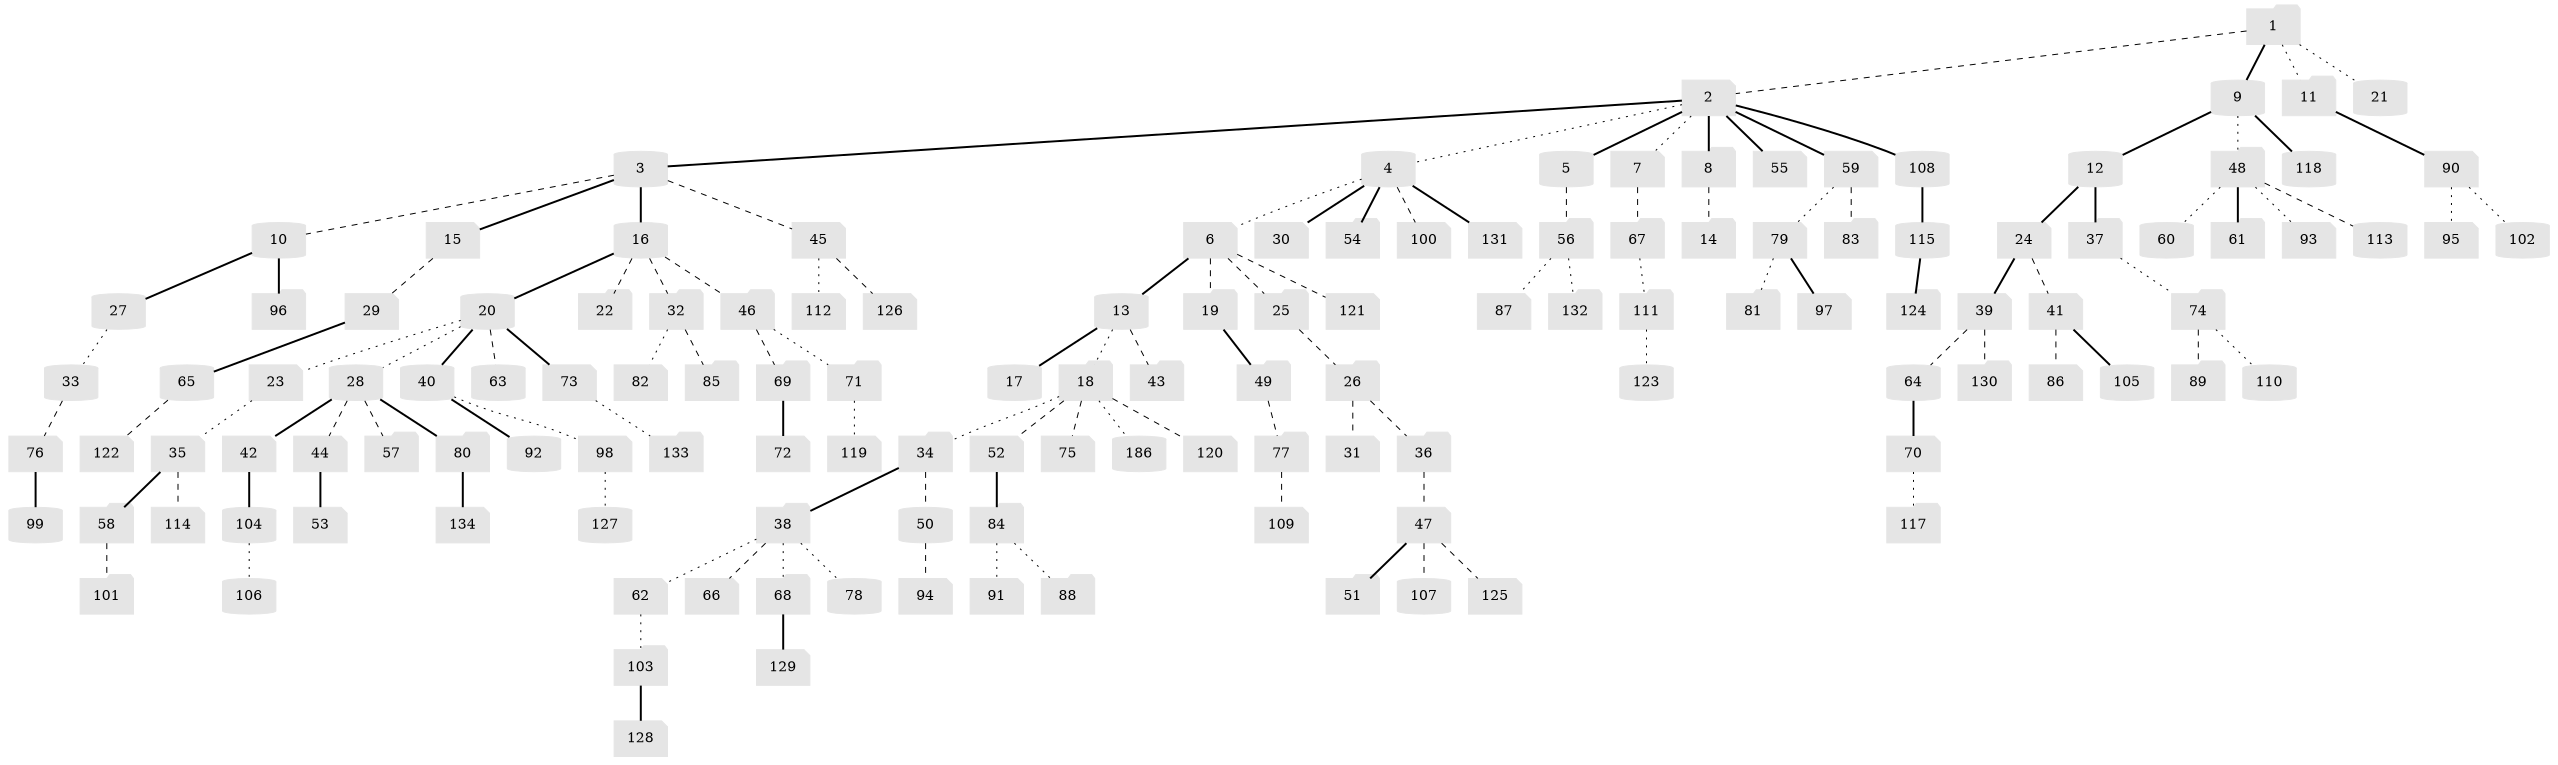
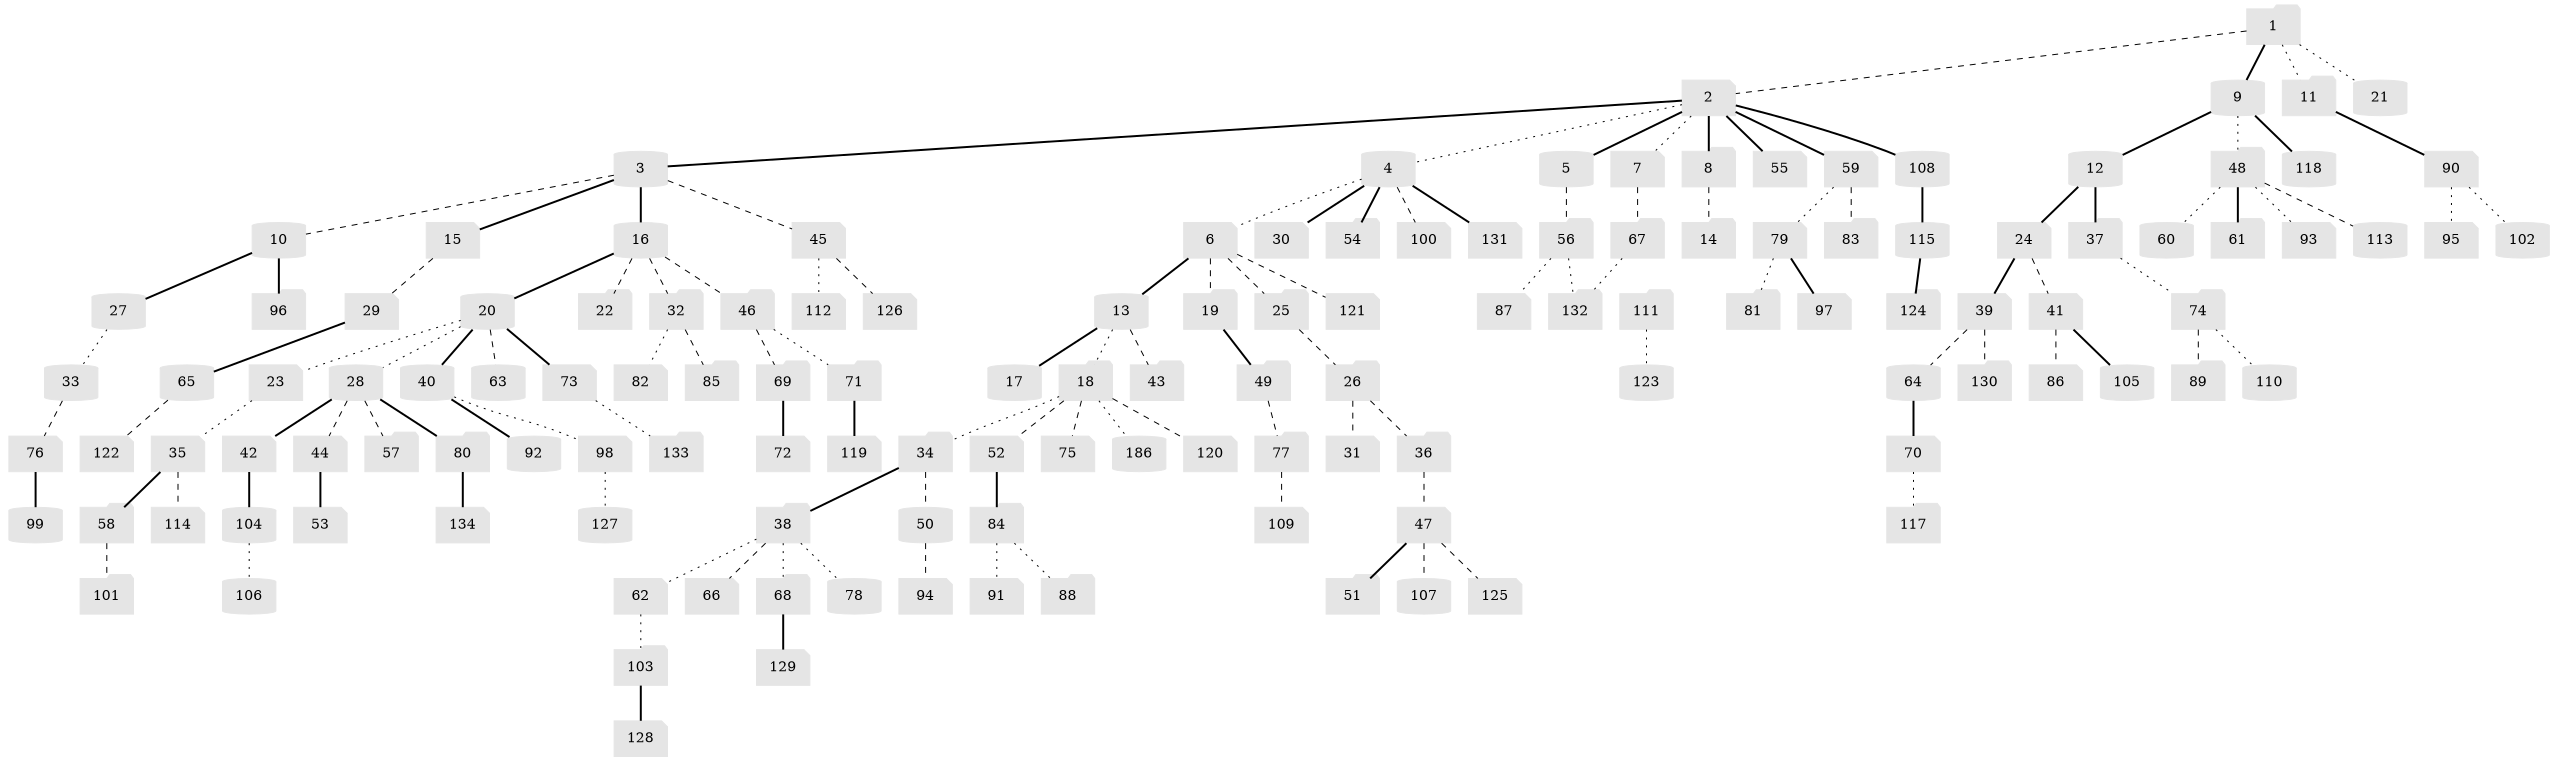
edge "67" -- "111": now "67" -- "132"
edge "71" -- "119": style dotted -> bold
